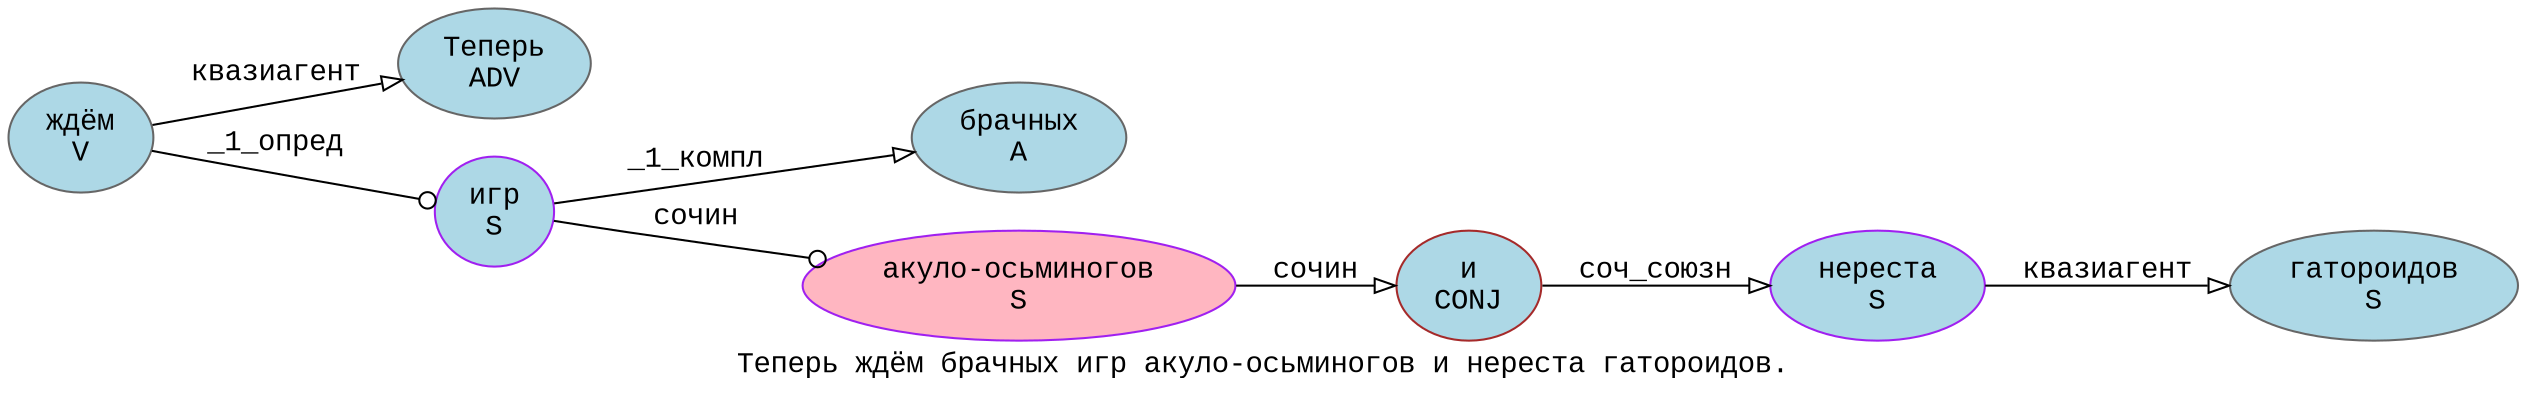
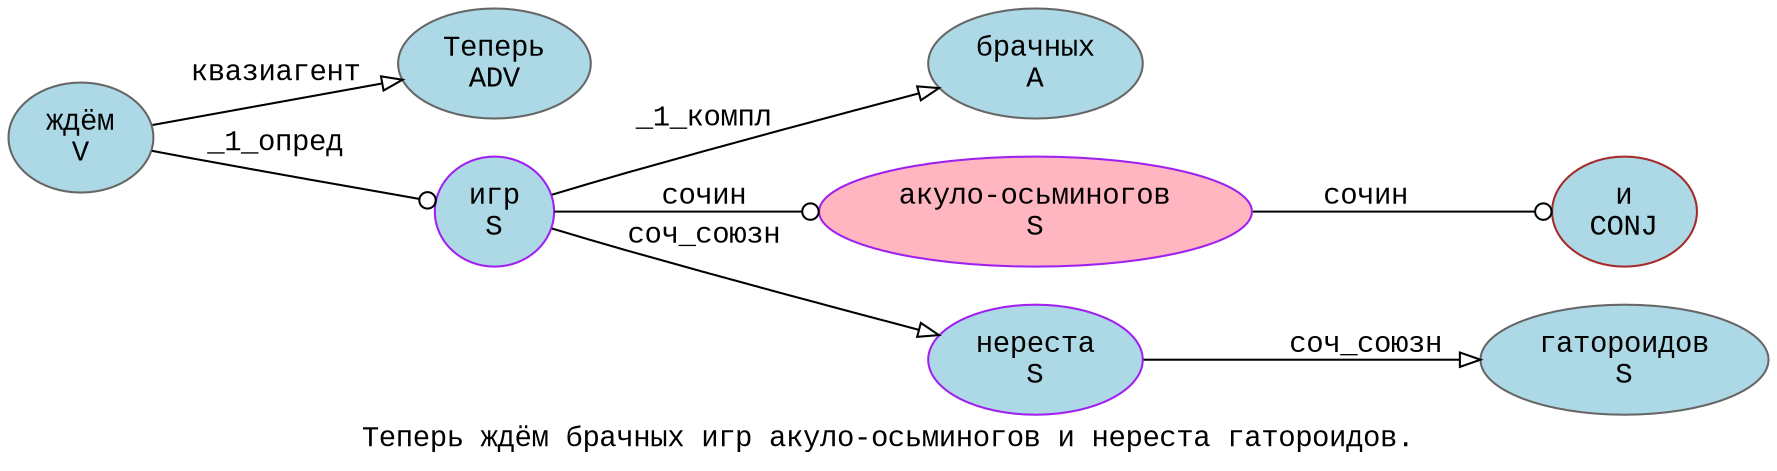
edge "нереста S" -> "гатороидов S": label "квазиагент" -> "соч_союзн"
edge "акуло-осьминогов S" -> "и CONJ": arrowhead onormal -> odot
edge "и CONJ" -> "нереста S": now "игр S" -> "нереста S"
